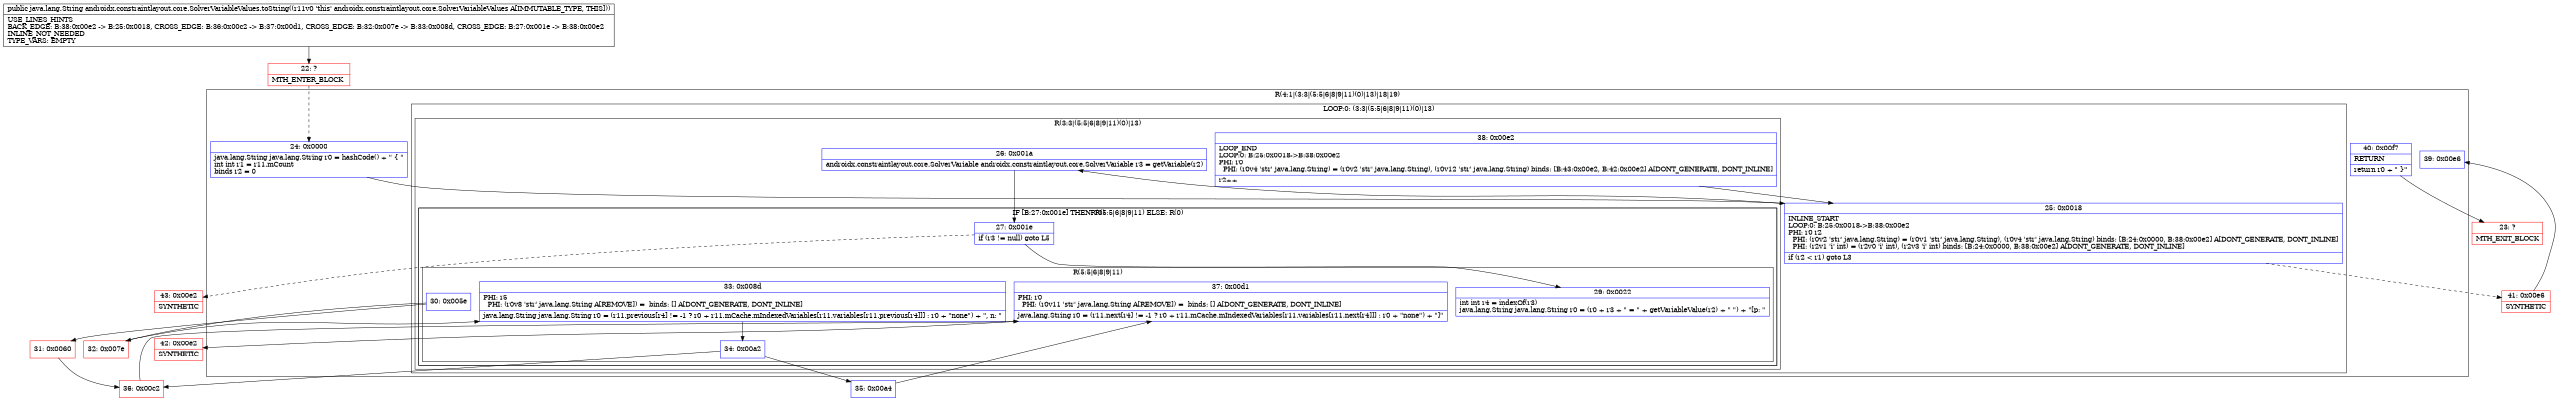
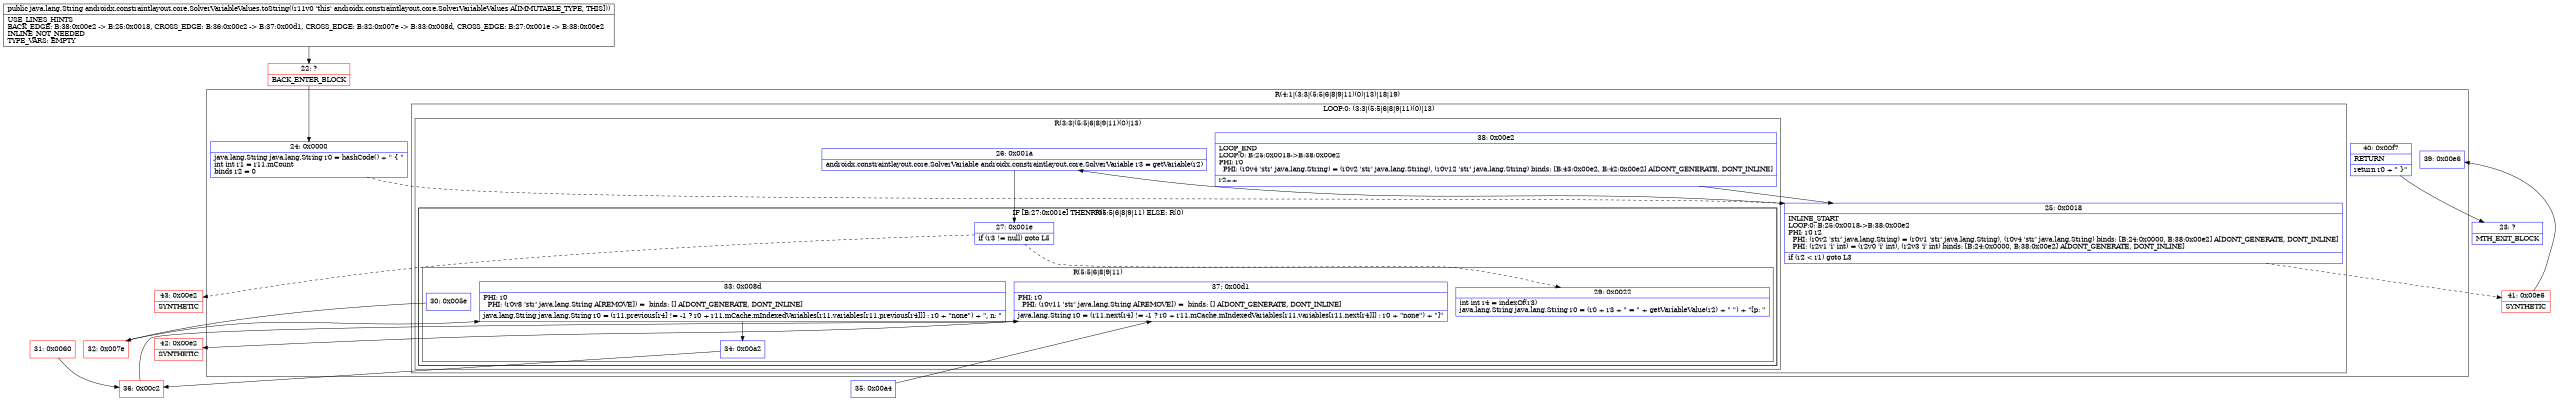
node "22: ?": text "MTH_ENTER_BLOCK" -> "BACK_ENTER_BLOCK"
edge "22: ?" -> "24: 0x0000": style dashed -> solid
edge "24: 0x0000" -> "25: 0x0018": style solid -> dashed
node "23: ?": color red -> blue
edge "27: 0x001e" -> "29: 0x0022": style solid -> dashed
node "33: 0x008d": text "PHI: r5" -> "PHI: r0"
edge "30: 0x005e" -> "31: 0x0060": removed
edge "34: 0x00a2" -> "35: 0x00a4": removed
